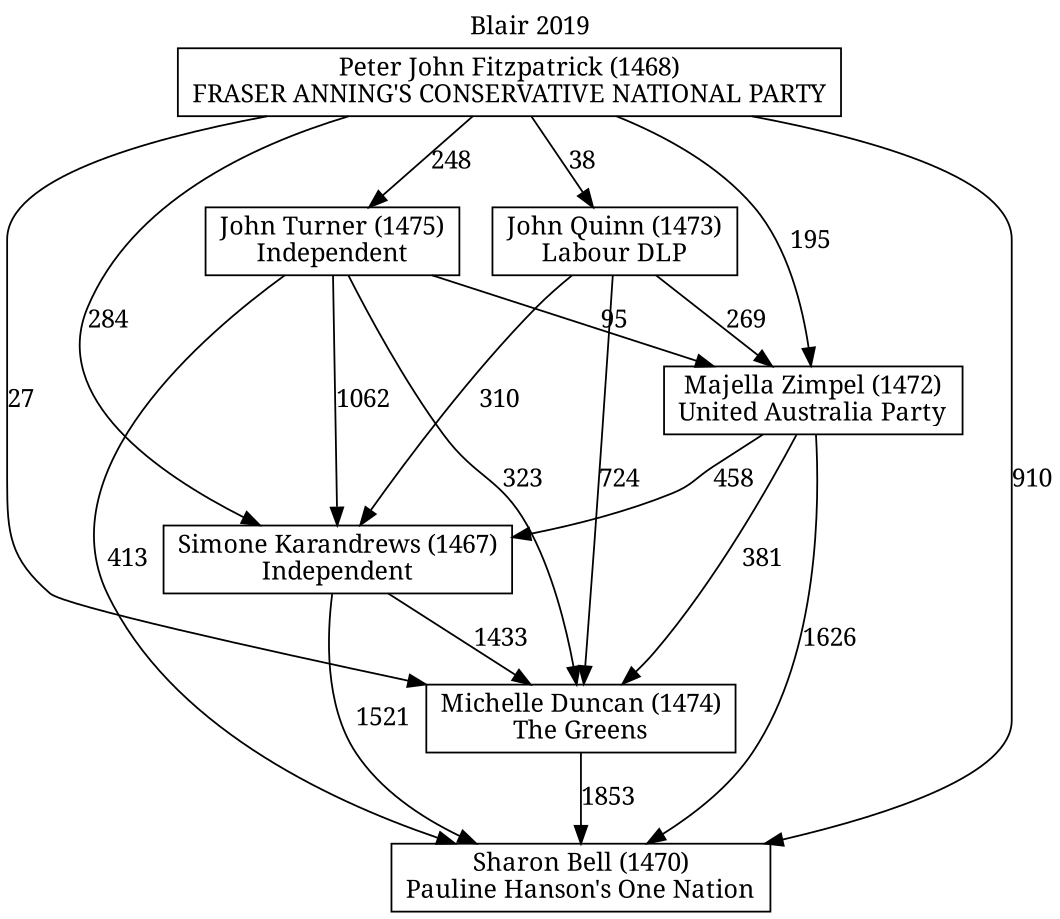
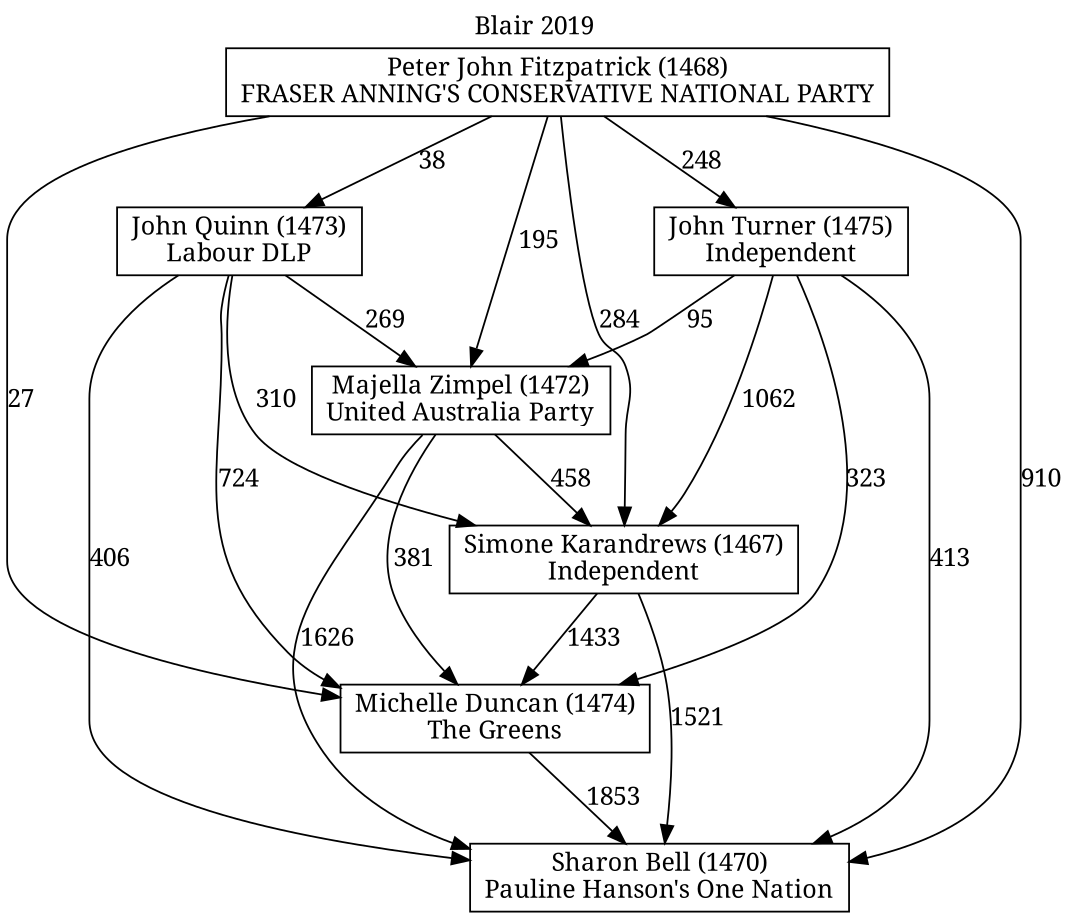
edge "John Quinn (1473) Labour DLP" -> "Sharon Bell (1470) Pauline Hanson's One Nation": added, label "406"
